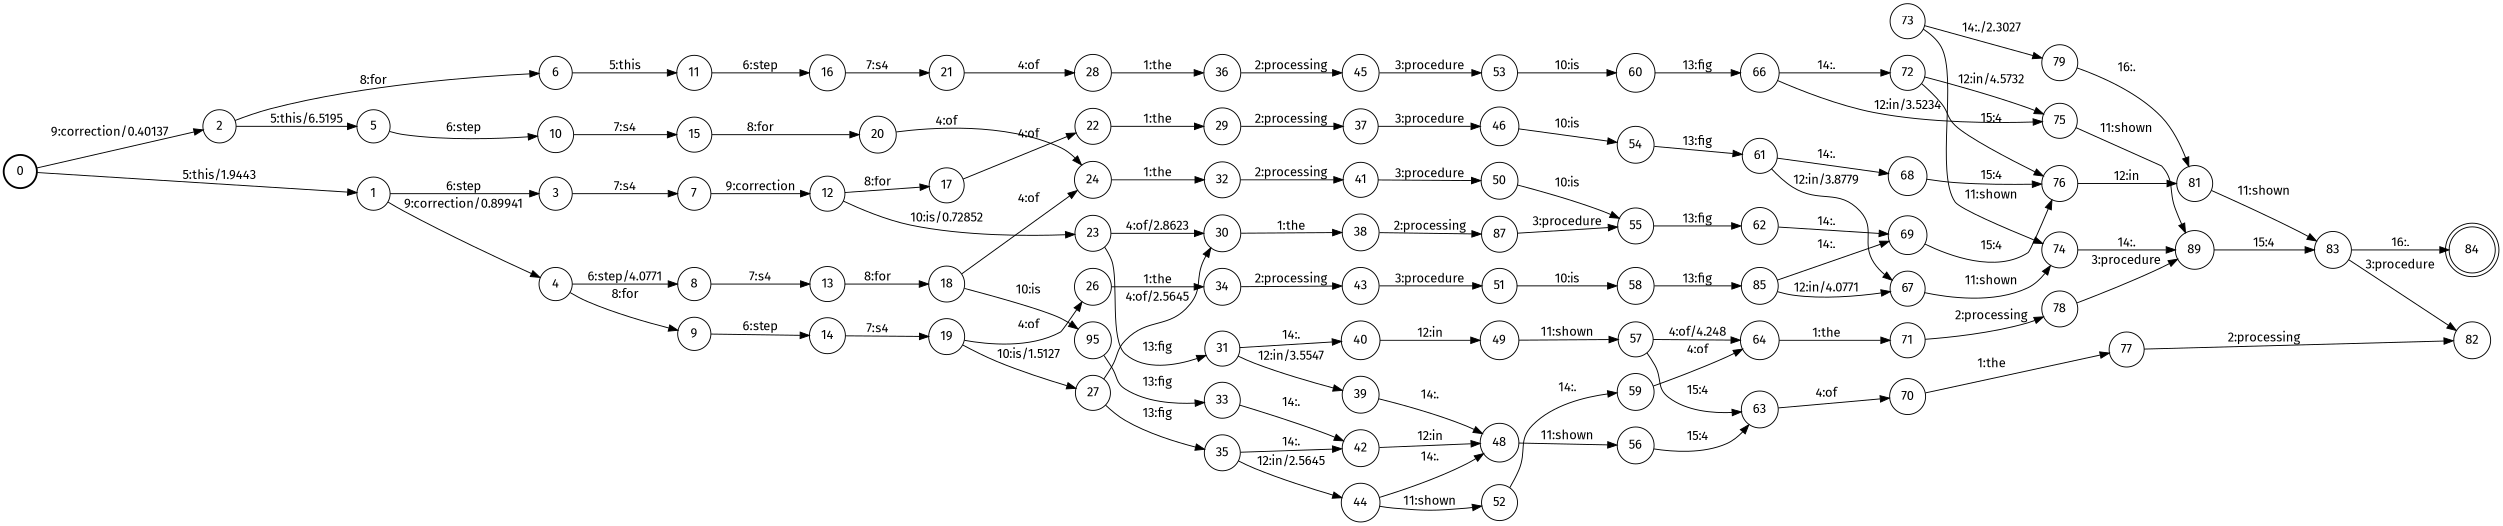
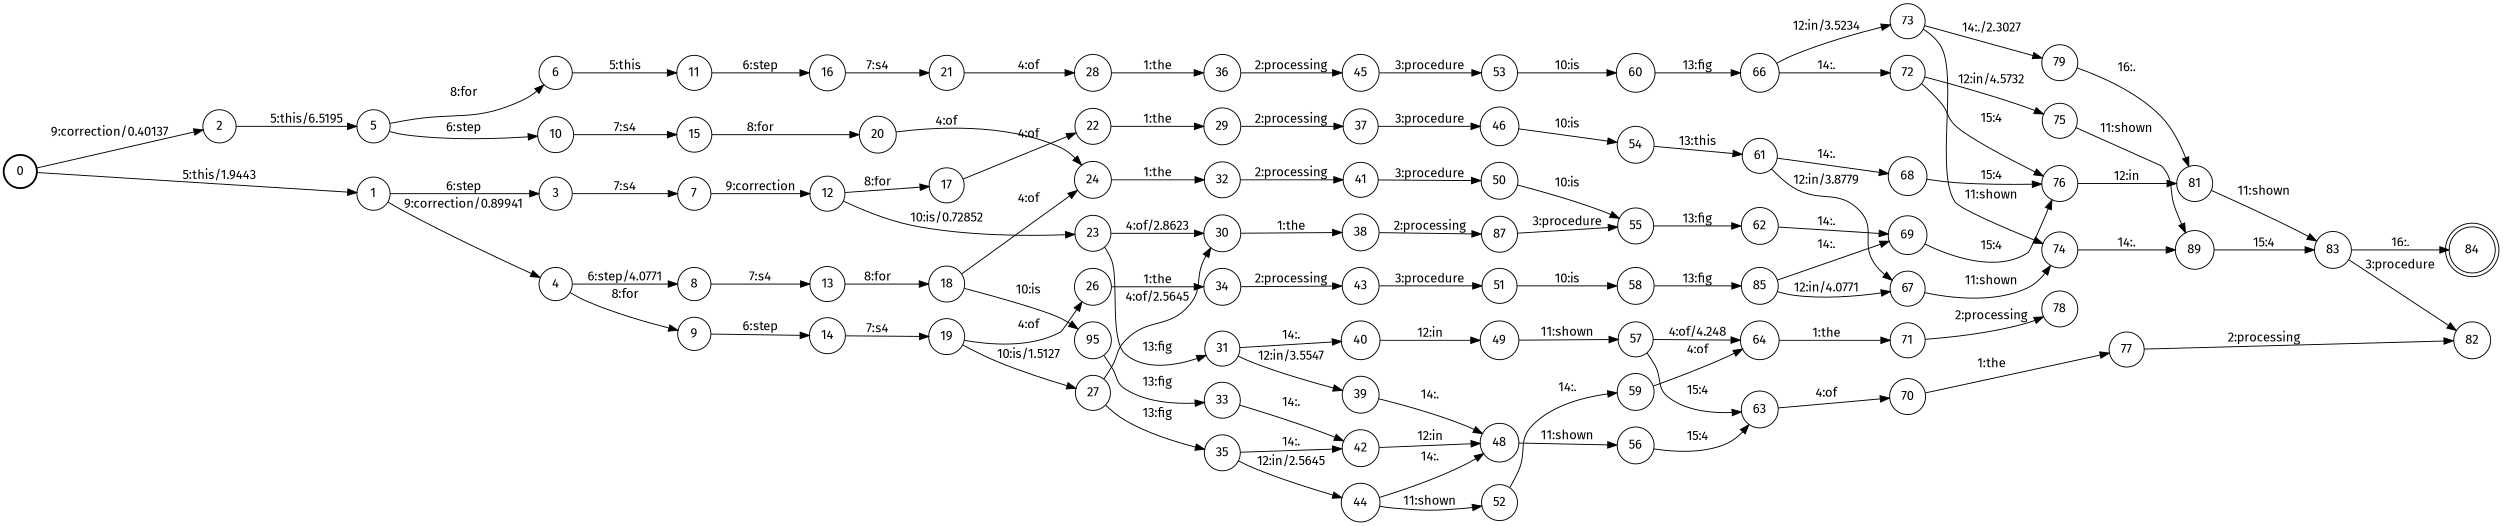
edge "2" -> "6": now "5" -> "6"
edge "66" -> "75": now "66" -> "73"
edge "54" -> "61": label "13:fig" -> "13:this"
edge "78" -> "89": removed, label "3:procedure"
